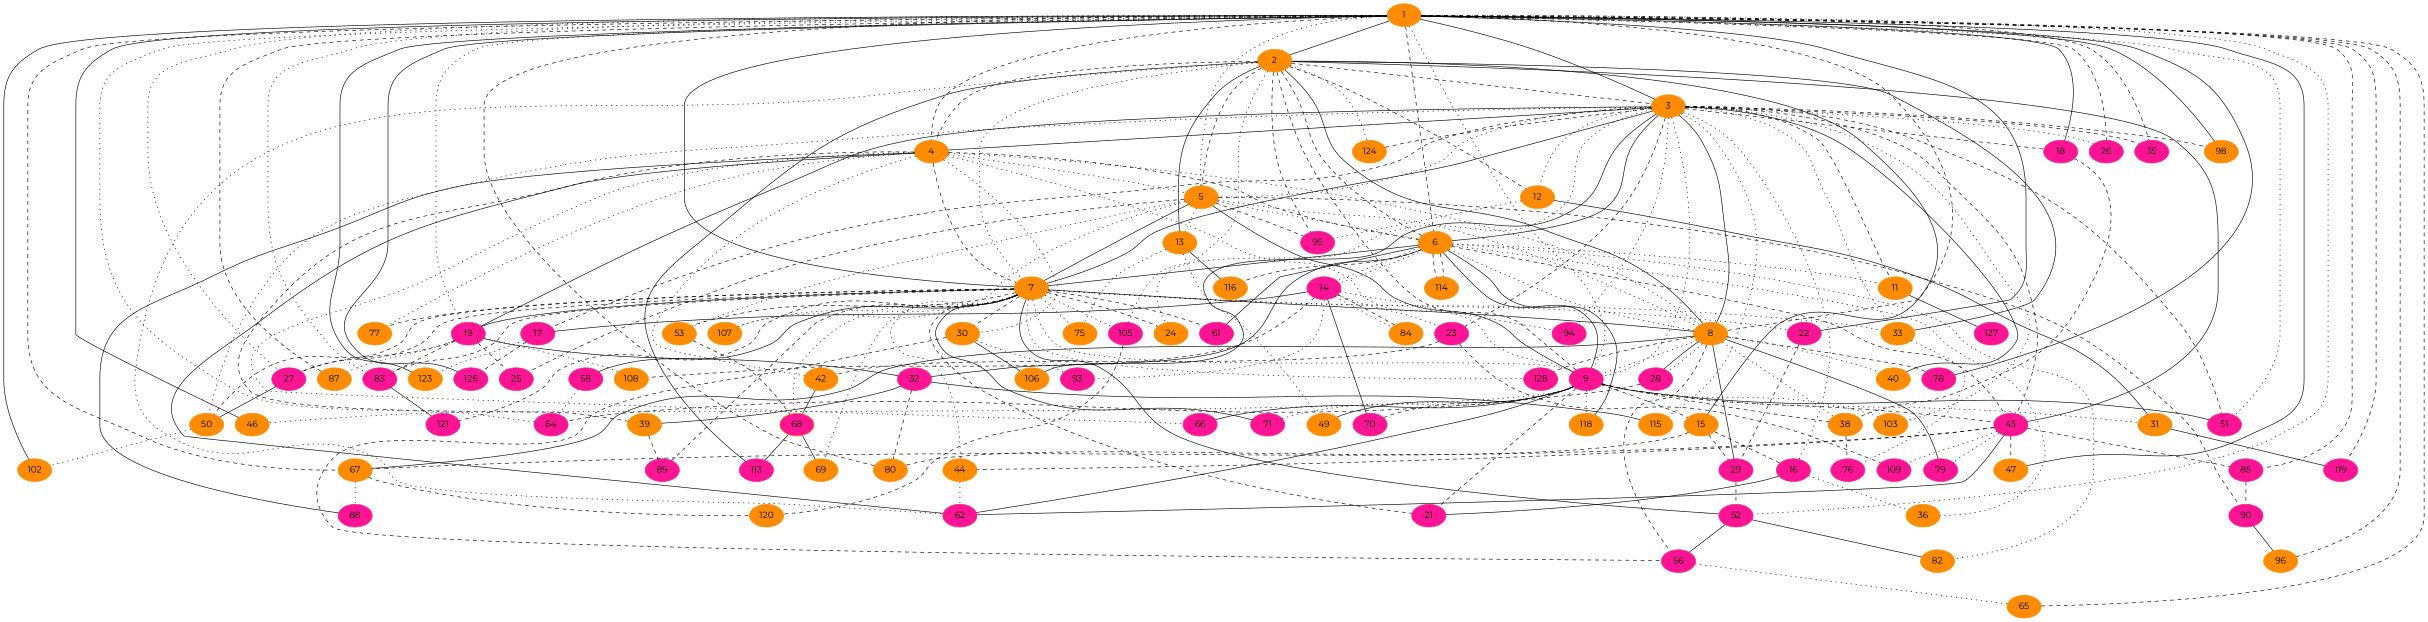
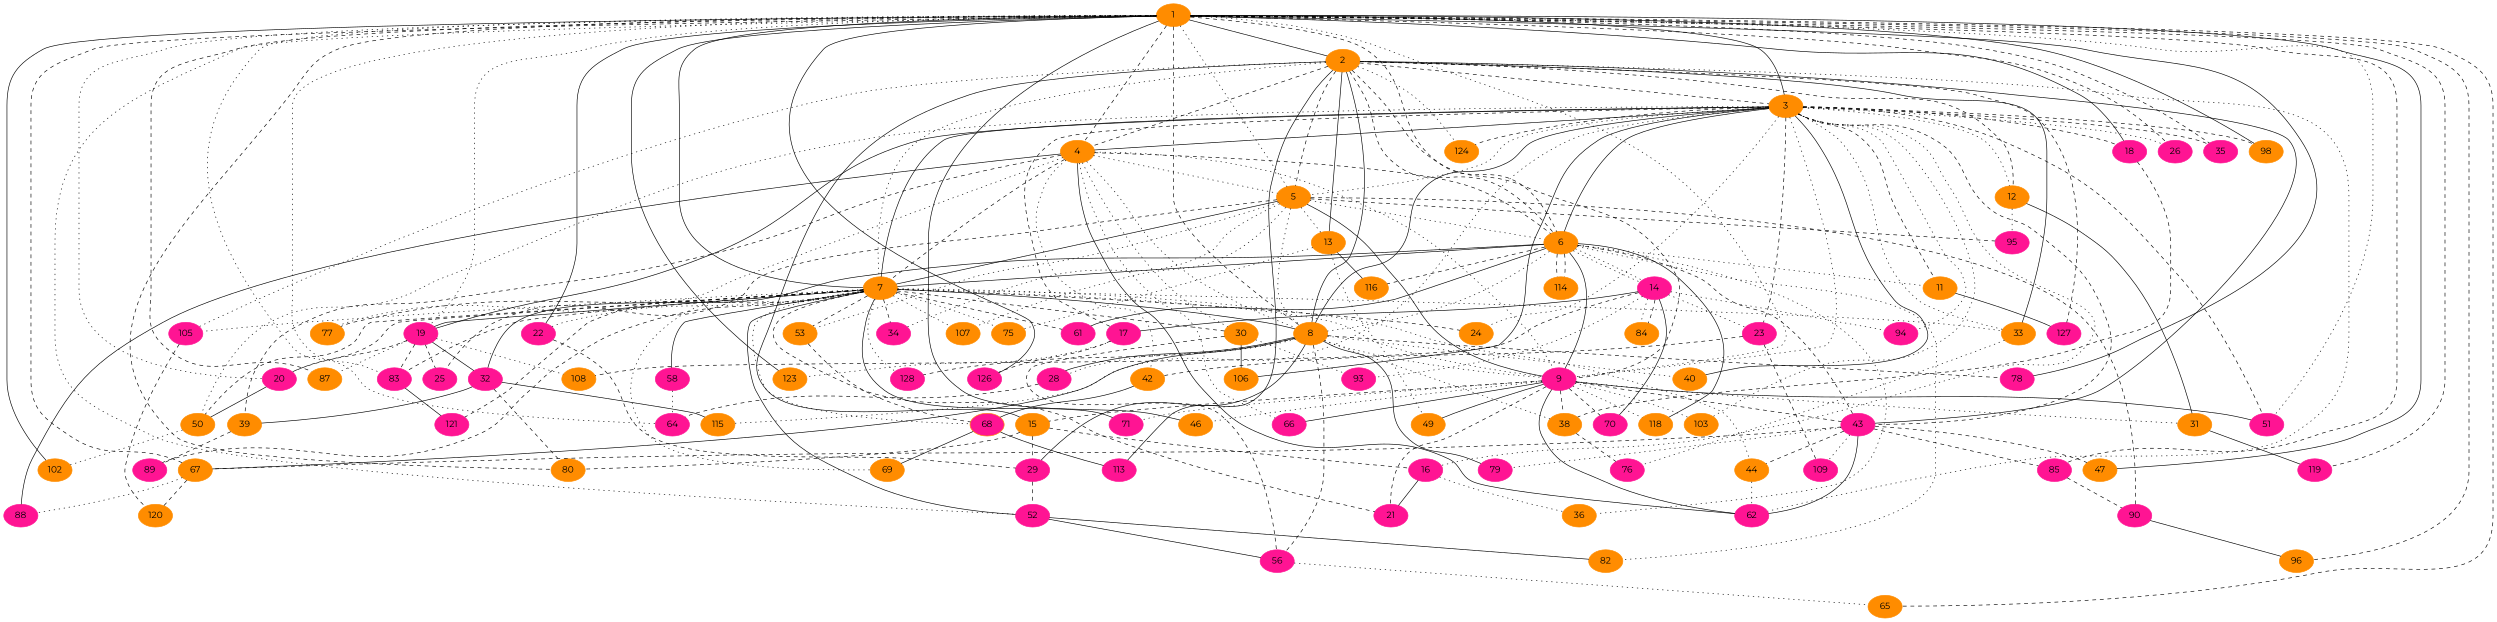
edge "2" -- "95": now "2" -- "127"
node "34": added
node "27": label "27" -> "20"
